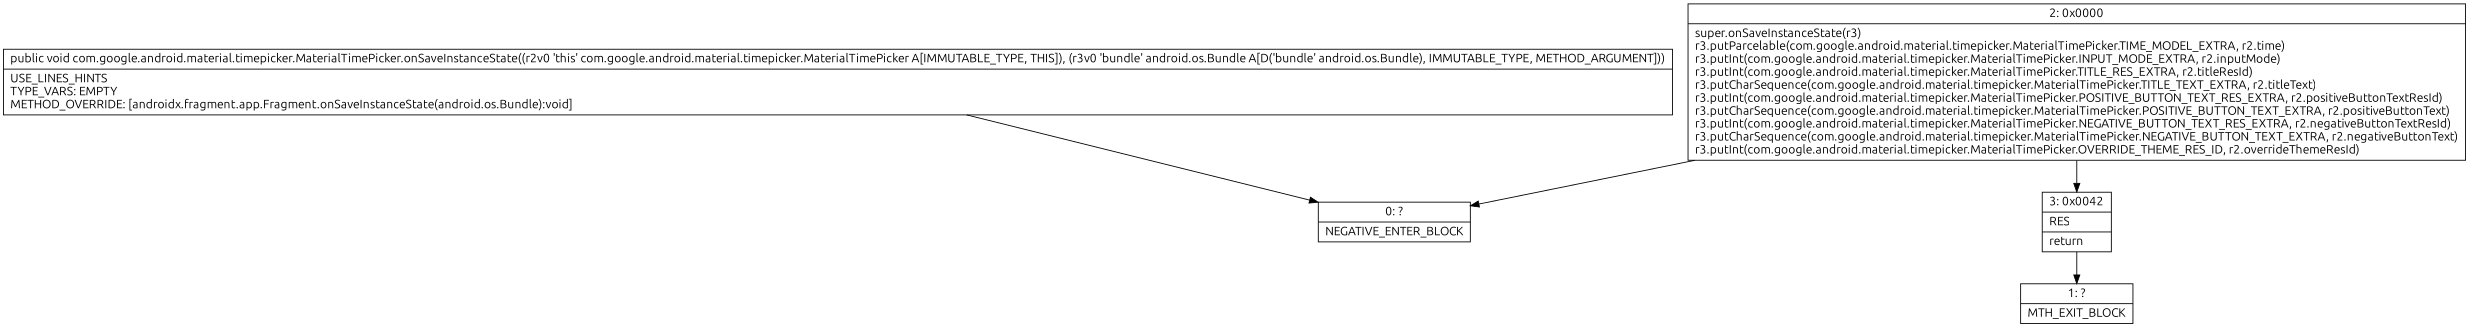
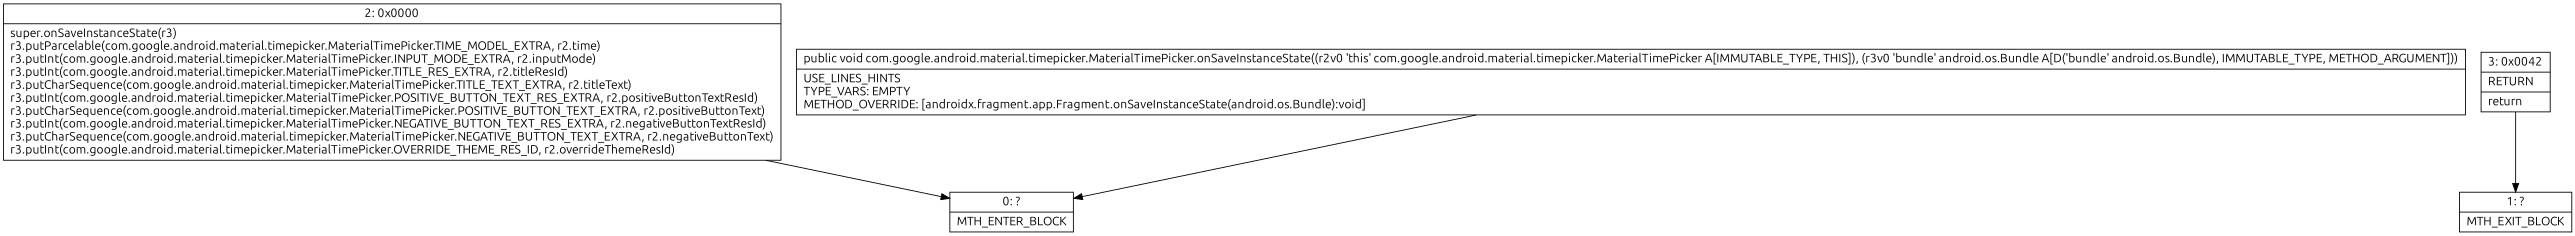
edge "2: 0x0000" -> "3: 0x0042": removed
node "3: 0x0042": text "RES" -> "RETURN"
node "0: ?": text "NEGATIVE_ENTER_BLOCK" -> "MTH_ENTER_BLOCK"
